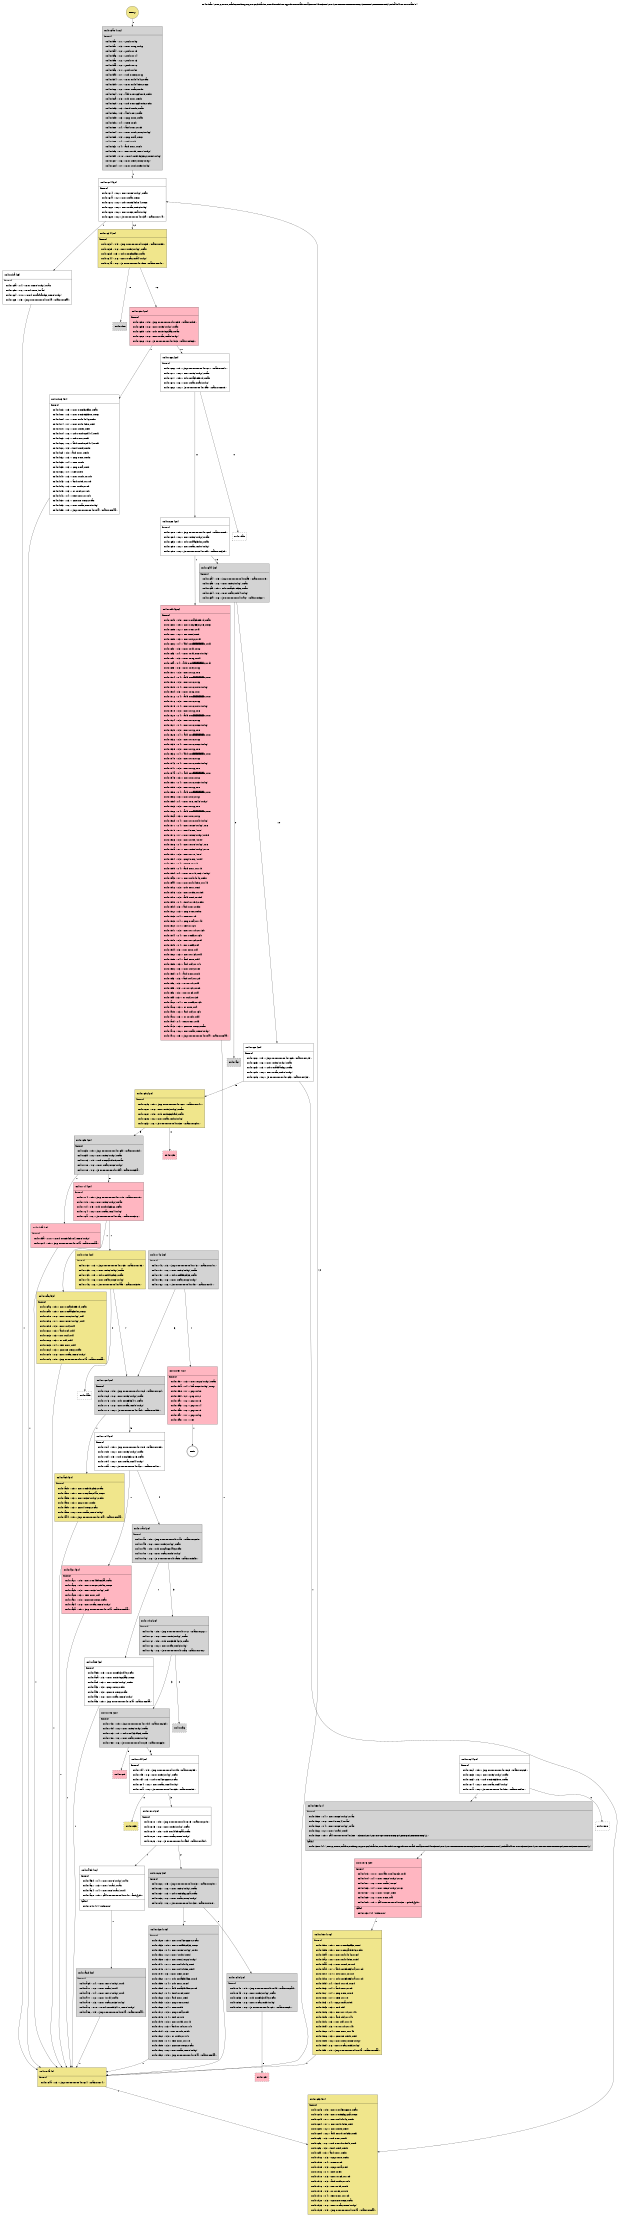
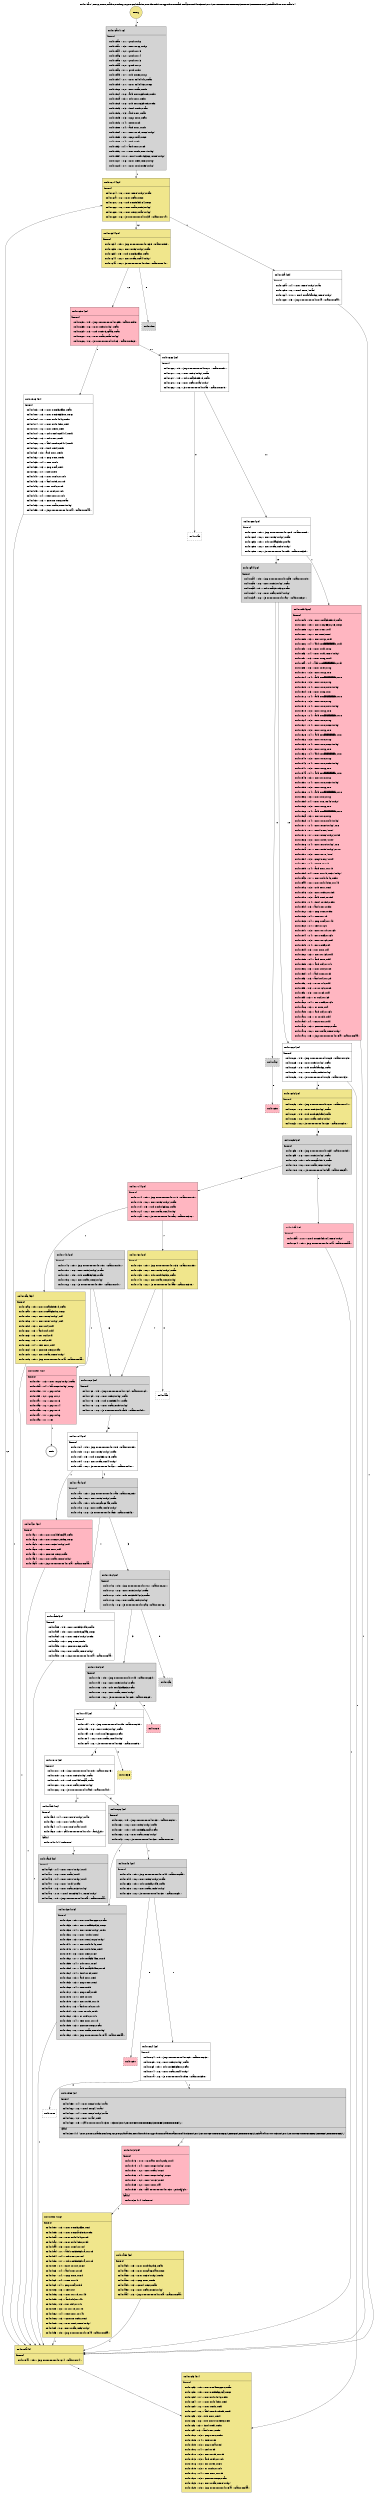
node "0x401614 [32]": fillcolor white -> khaki
edge "0x4016dc [28]" -> "0x401c50": now "0x401ac7" -> "0x401c50"
edge "0x401768 [28]" -> "0x401a8b [30]": removed, label "1"
edge "0x401848 [28]" -> "0x401864 [28]": added, label "1"
edge "0x401a6d [30]" -> "0x401e4a [5]": removed, label "1"
